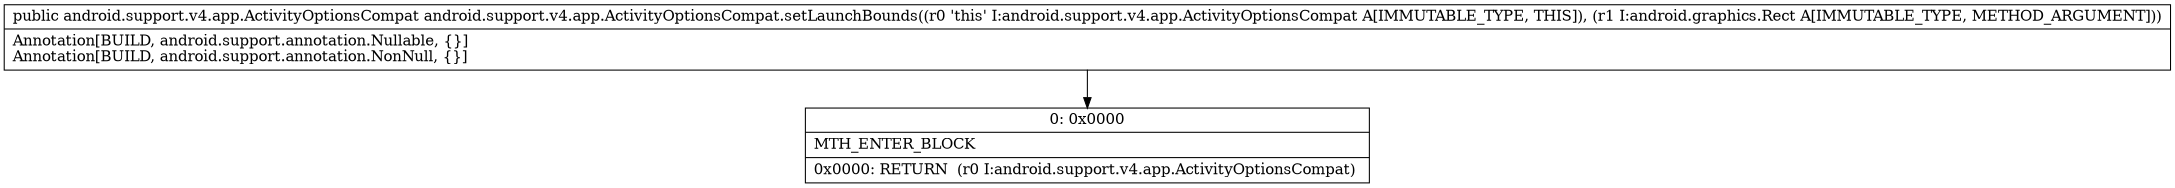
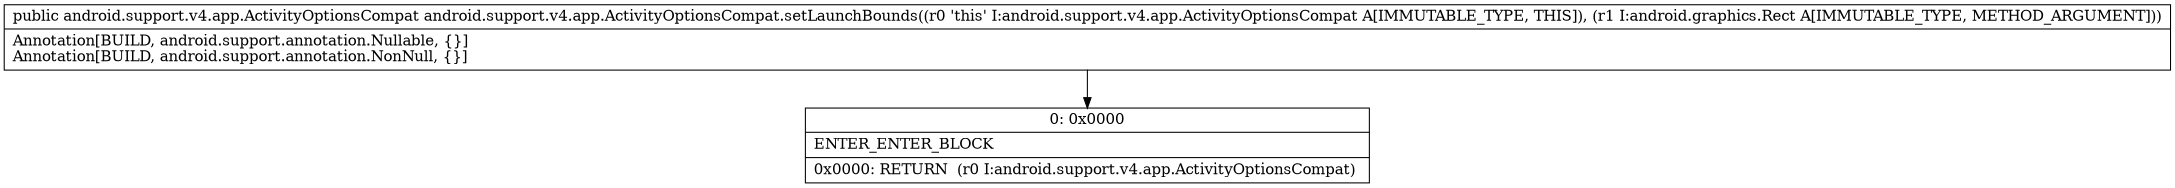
node "0: 0x0000": text "MTH_ENTER_BLOCK" -> "ENTER_ENTER_BLOCK"
